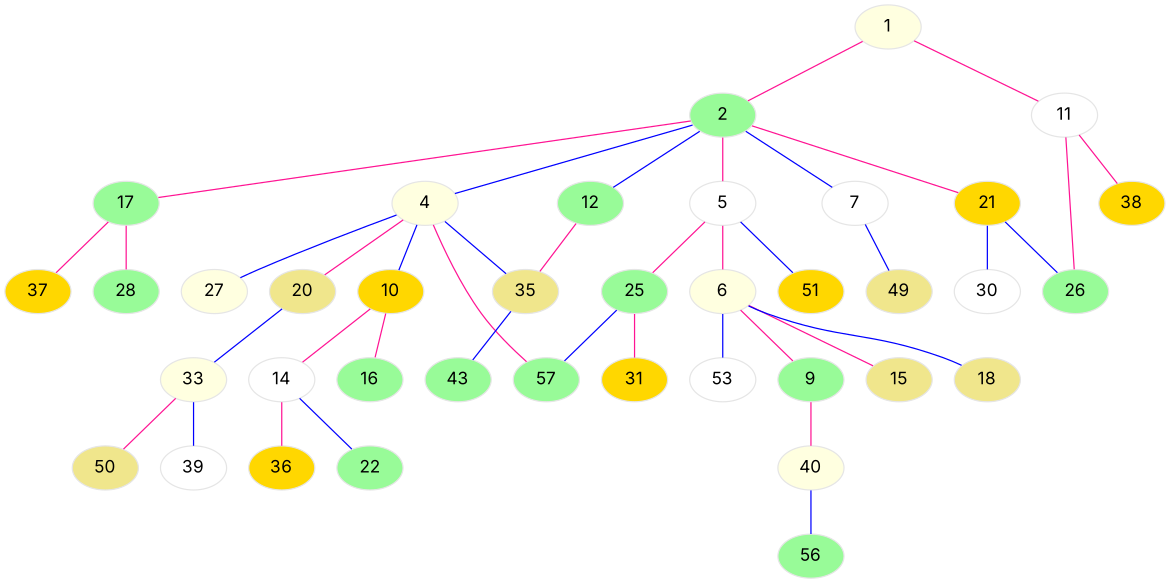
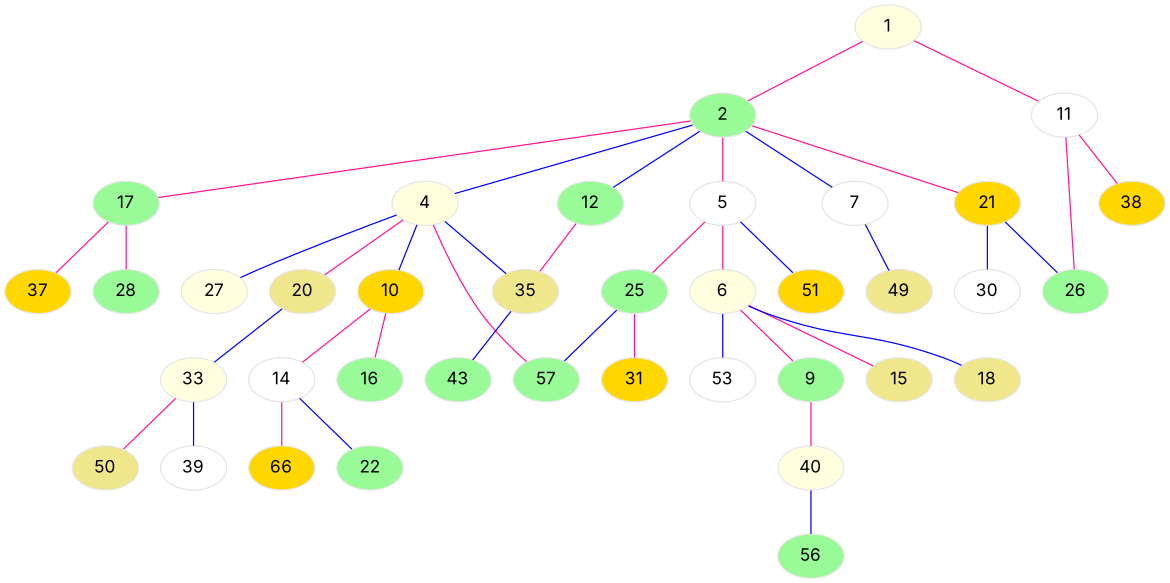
node "36": label "36" -> "66"
